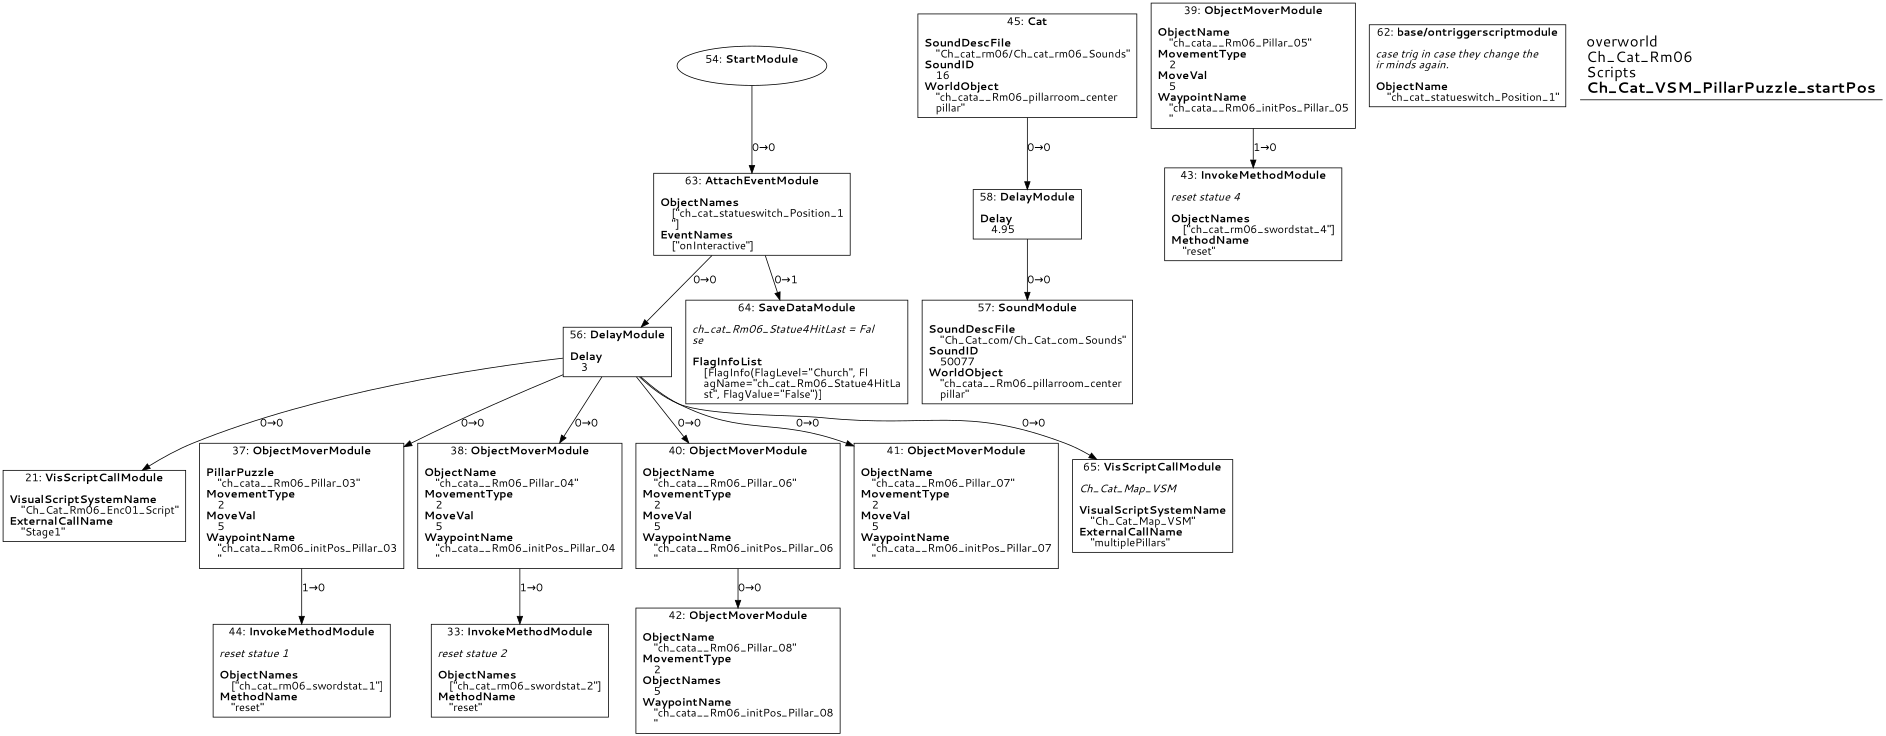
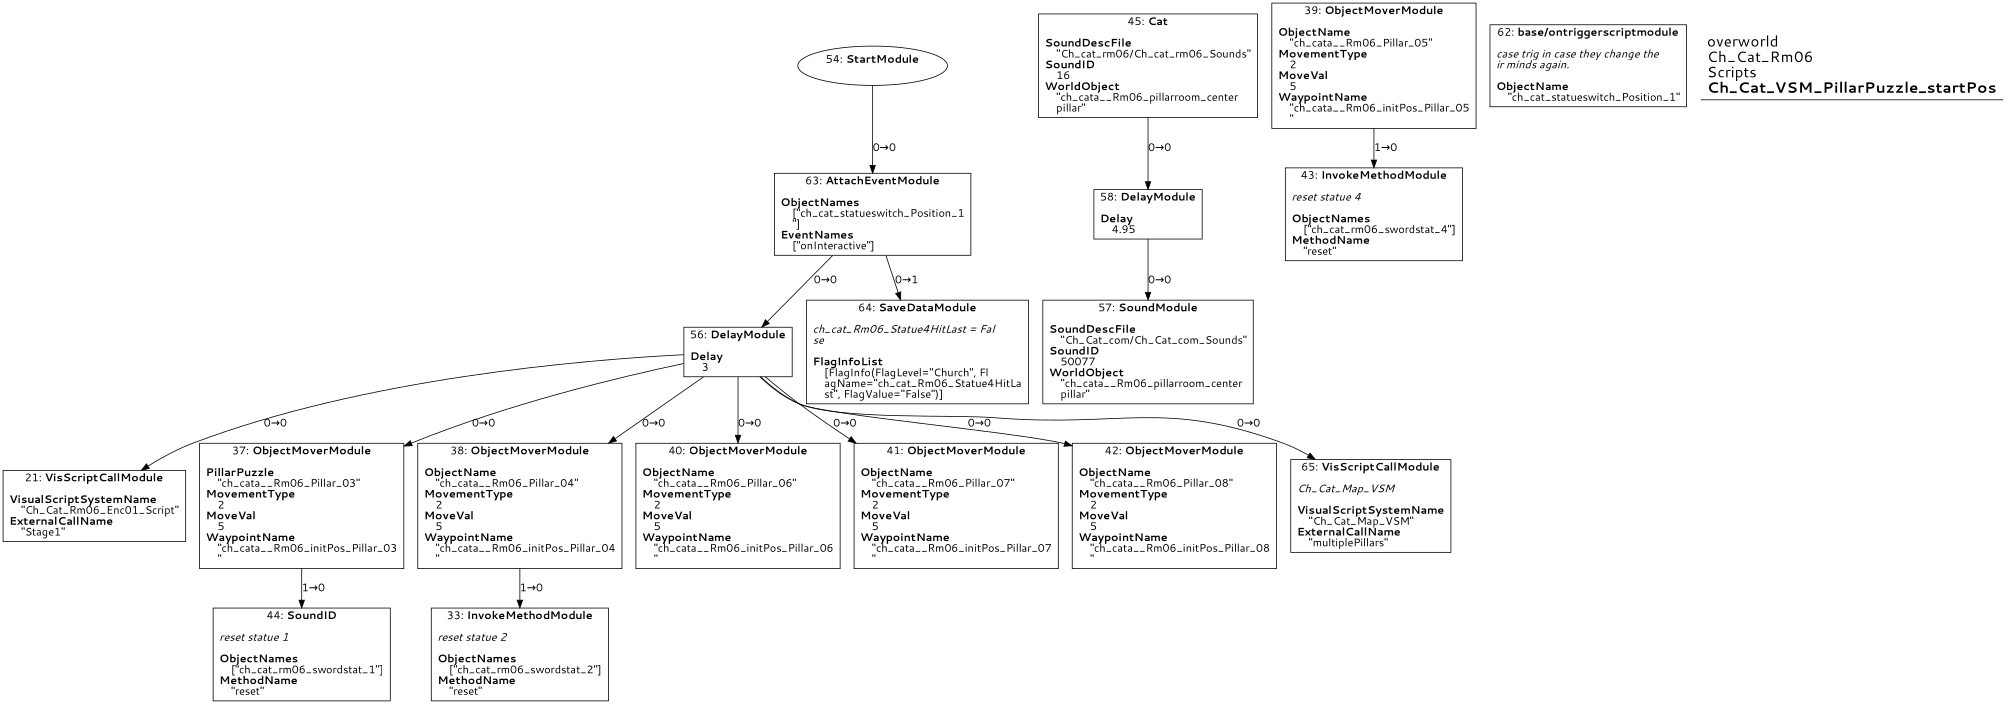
edge "40:" -> "42:": now "56:" -> "42:"
node "44:": text "InvokeMethodModule" -> "SoundID"
node "42:": text "ObjectNames" -> "MoveVal"
